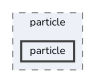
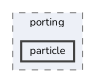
cluster "particle": label "particle" -> "porting"
